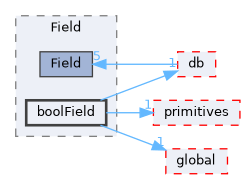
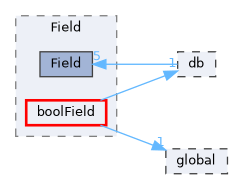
node "db": color red -> grey25
node "boolField": color grey25 -> red
node "primitives": removed
node "global": color red -> grey25
